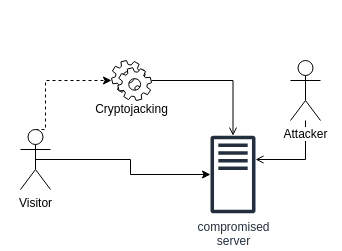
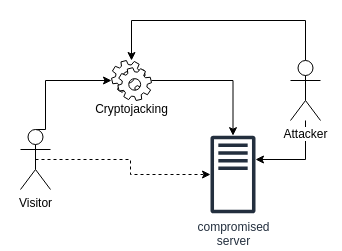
edge "Attacker" -> "Cryptojacking": added
edge "Visitor" -> "Cryptojacking": style dashed -> solid
edge "Cryptojacking" -> "compromised server": arrowhead open -> classic
edge "Visitor" -> "compromised server": style solid -> dashed
edge "Attacker" -> "compromised server": arrowhead open -> classic
